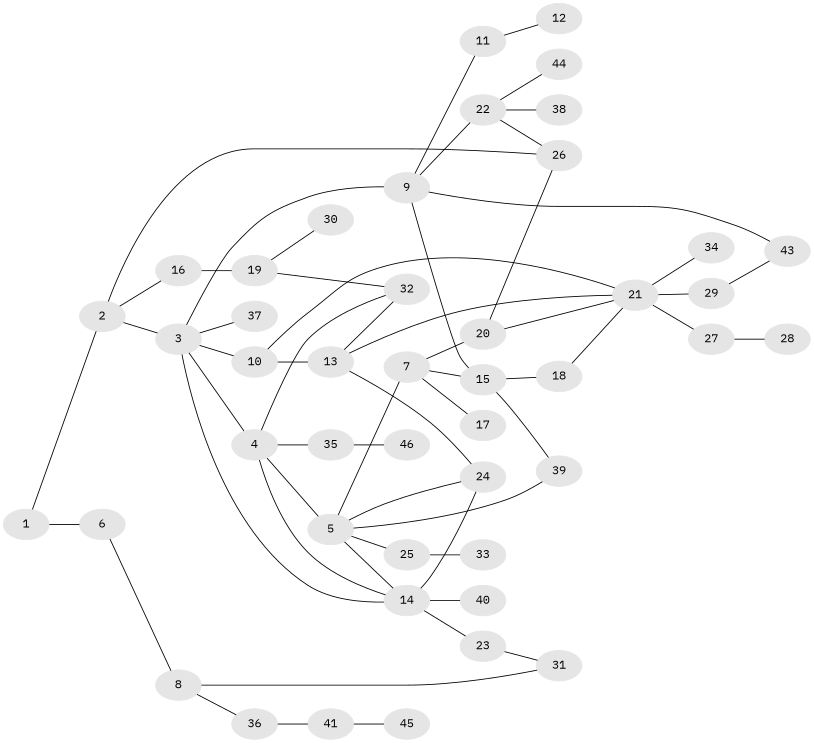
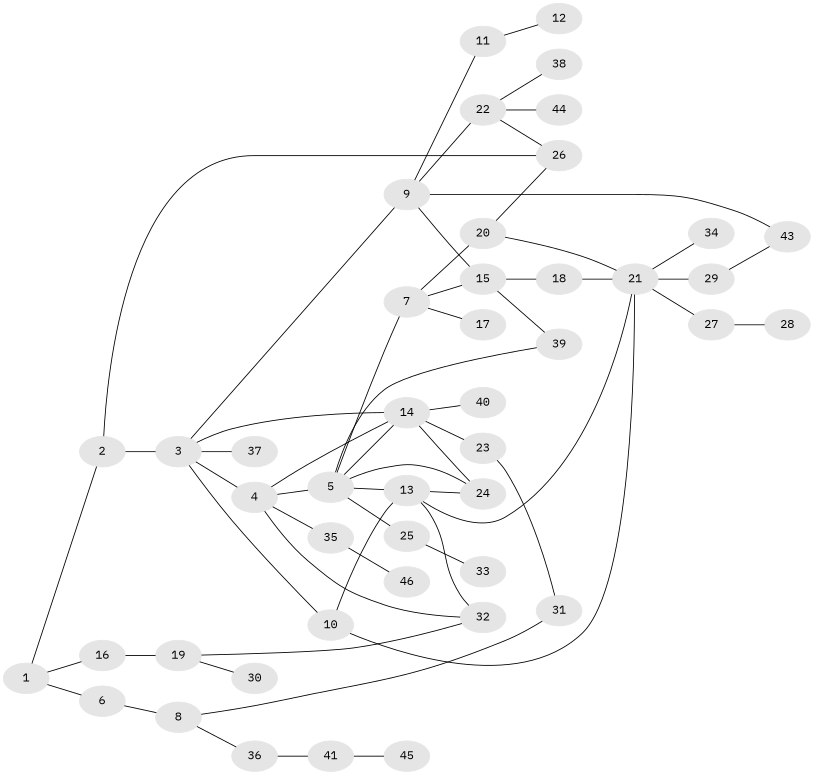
edge "16" -- "2": now "16" -- "1"
edge "5" -- "13": added
